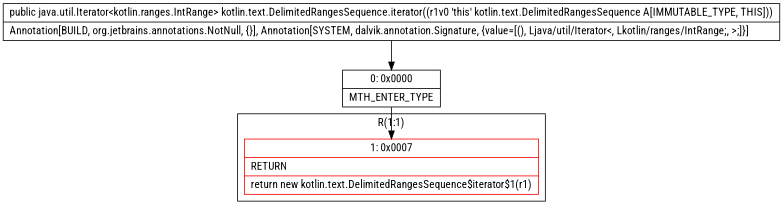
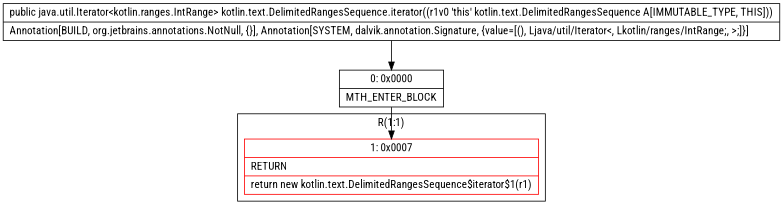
node "0: 0x0000": text "MTH_ENTER_TYPE" -> "MTH_ENTER_BLOCK"
